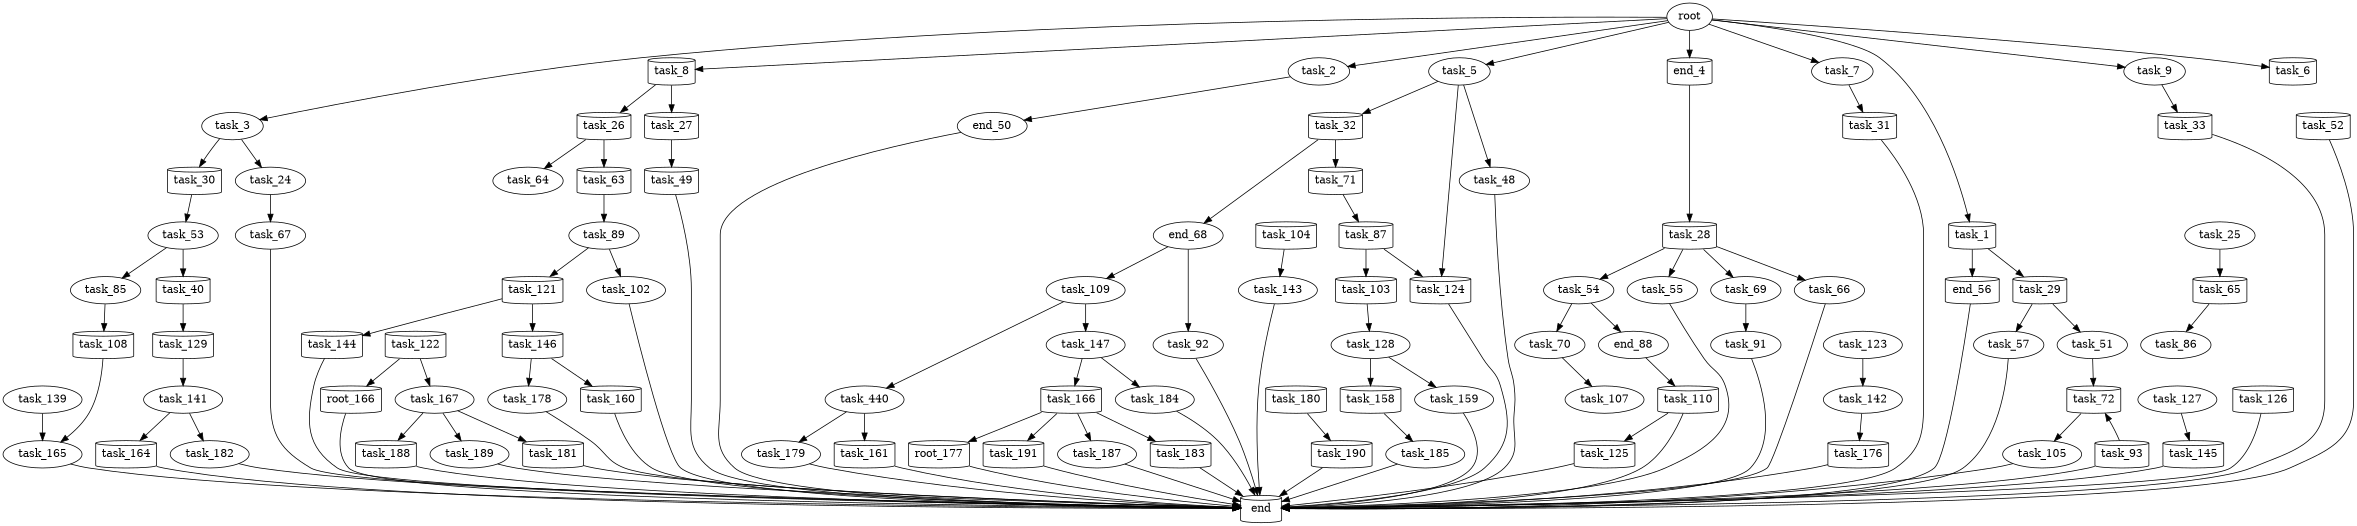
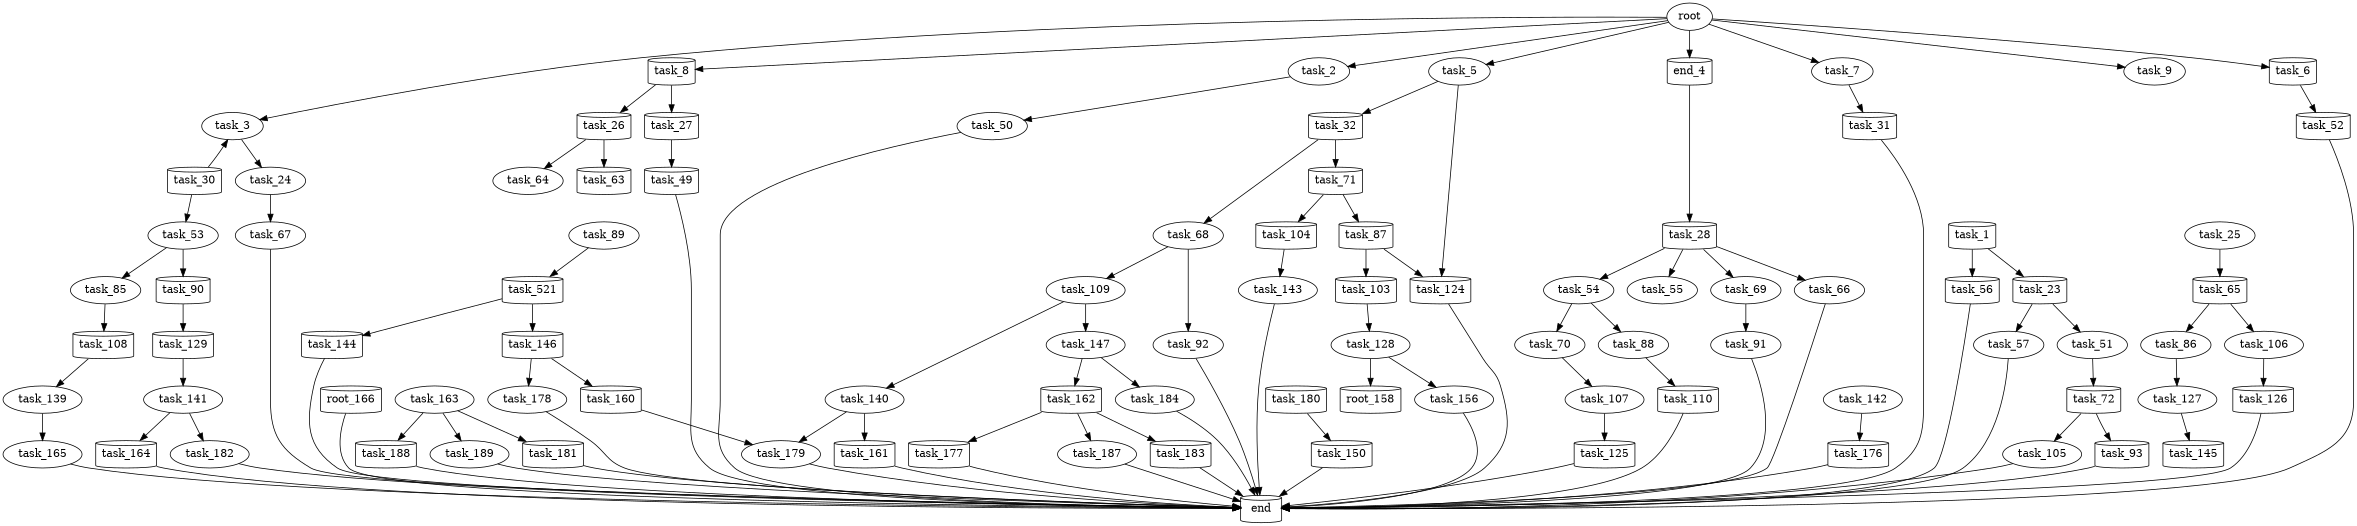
edge "root" -> "task_1": removed
edge "task_6" -> "task_52": added
node "end_50": label "end_50" -> "task_50"
node "task_33": removed
edge "task_3" -> "task_30": reversed
node "task_48": removed
edge "task_63" -> "task_89": removed
edge "task_71" -> "task_104": added
node "end_68": label "end_68" -> "task_68"
node "task_40": label "task_40" -> "task_90"
node "task_121": label "task_121" -> "task_521"
node "task_102": removed
node "end_56": label "end_56" -> "task_56"
node "task_29": label "task_29" -> "task_23"
node "task_122": removed
node "end_88": label "end_88" -> "task_88"
node "task_123": removed
node "task_106": added
edge "task_86" -> "task_127": added
node "task_167": label "task_167" -> "task_163"
node "task_440": label "task_440" -> "task_140"
node "task_166": label "task_166" -> "task_162"
node "task_158": label "task_158" -> "root_158"
node "task_159": label "task_159" -> "task_156"
edge "task_108" -> "task_165": now "task_108" -> "task_139"
edge "task_110" -> "task_125": now "task_107" -> "task_125"
edge "task_93" -> "task_72": reversed
node "root_177": label "root_177" -> "task_177"
node "task_191": removed
node "task_190": label "task_190" -> "task_150"
node "task_185": removed
edge "task_55" -> "end": removed
edge "task_160" -> "end": now "task_160" -> "task_179"
edge "task_145" -> "end": removed
